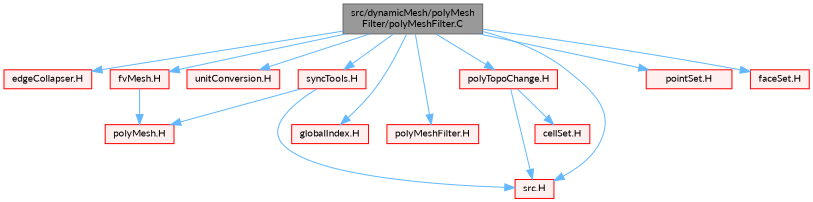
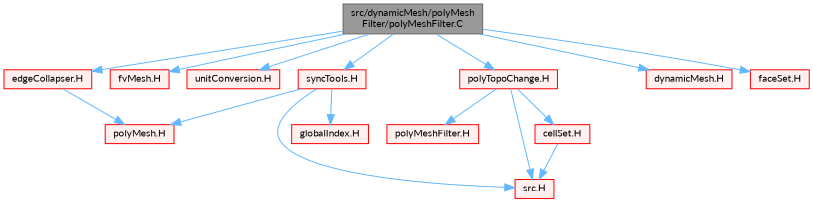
edge "src/dynamicMesh/polyMesh Filter/polyMeshFilter.C" -> "polyMeshFilter.H": now "polyTopoChange.H" -> "polyMeshFilter.H"
edge "src/dynamicMesh/polyMesh Filter/polyMeshFilter.C" -> "globalIndex.H": now "syncTools.H" -> "globalIndex.H"
node "pointSet.H": label "pointSet.H" -> "dynamicMesh.H"
edge "src/dynamicMesh/polyMesh Filter/polyMeshFilter.C" -> "src.H": now "cellSet.H" -> "src.H"
edge "fvMesh.H" -> "polyMesh.H": now "edgeCollapser.H" -> "polyMesh.H"
